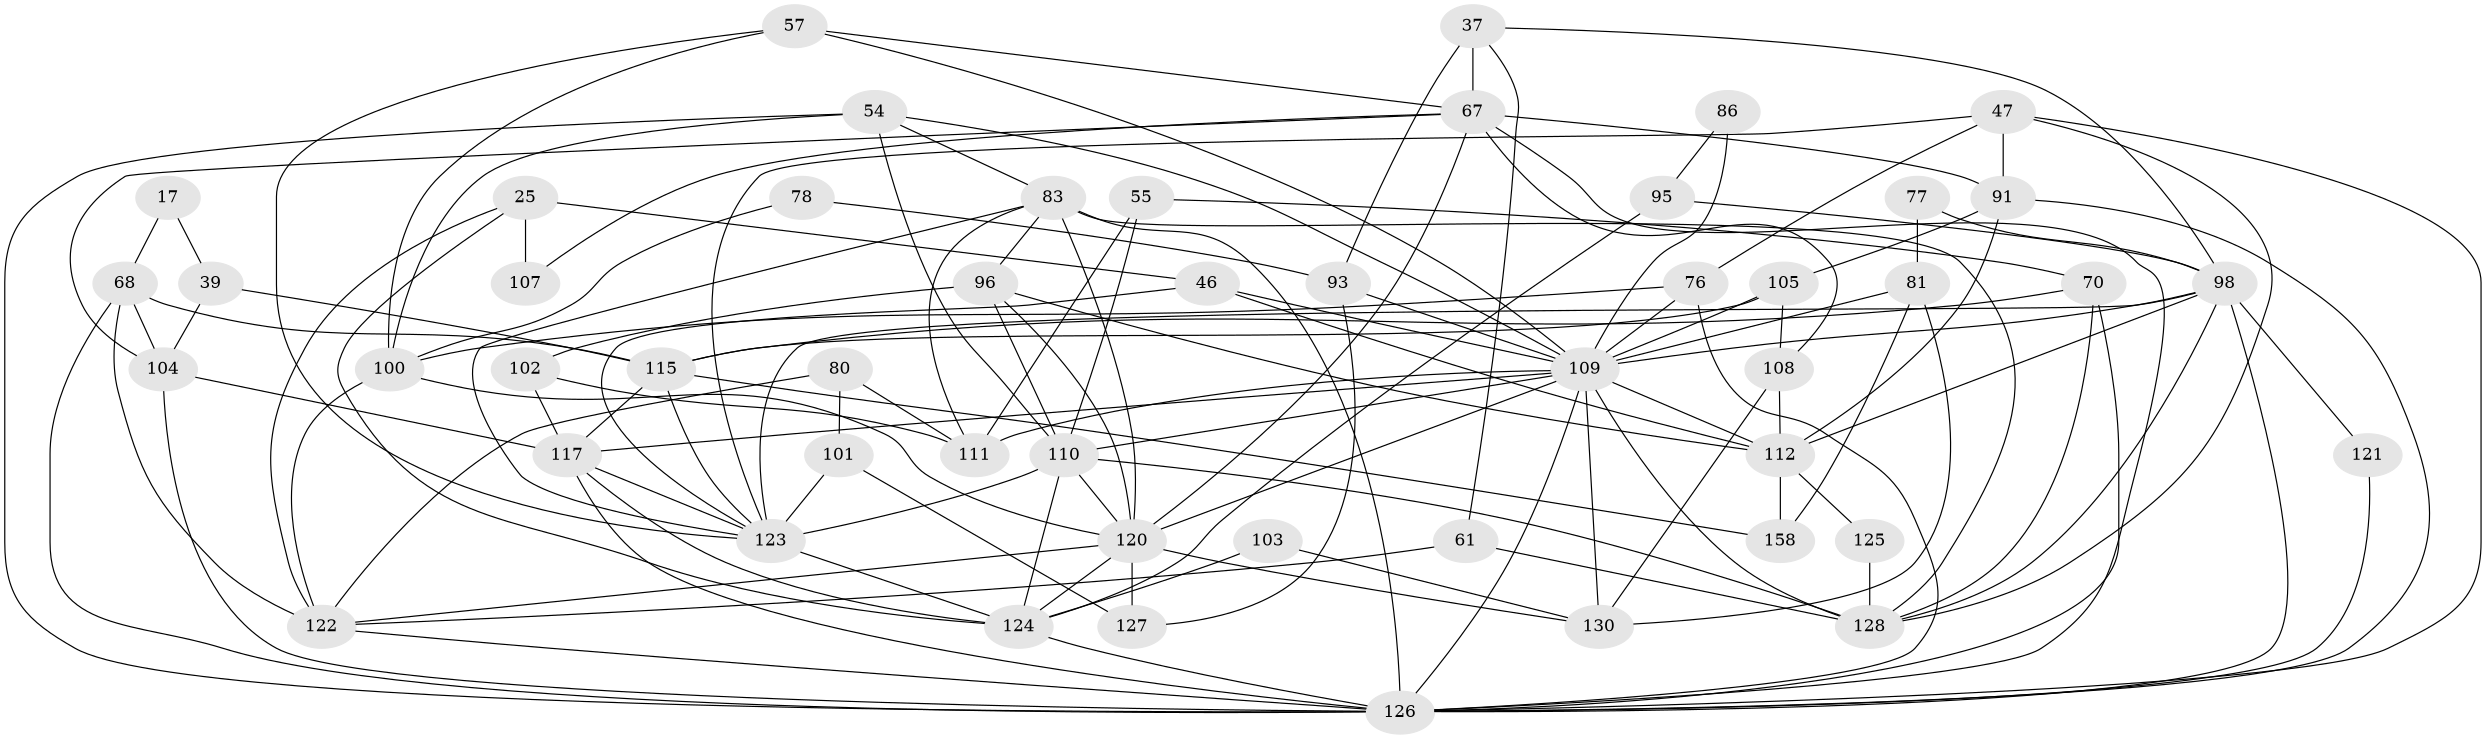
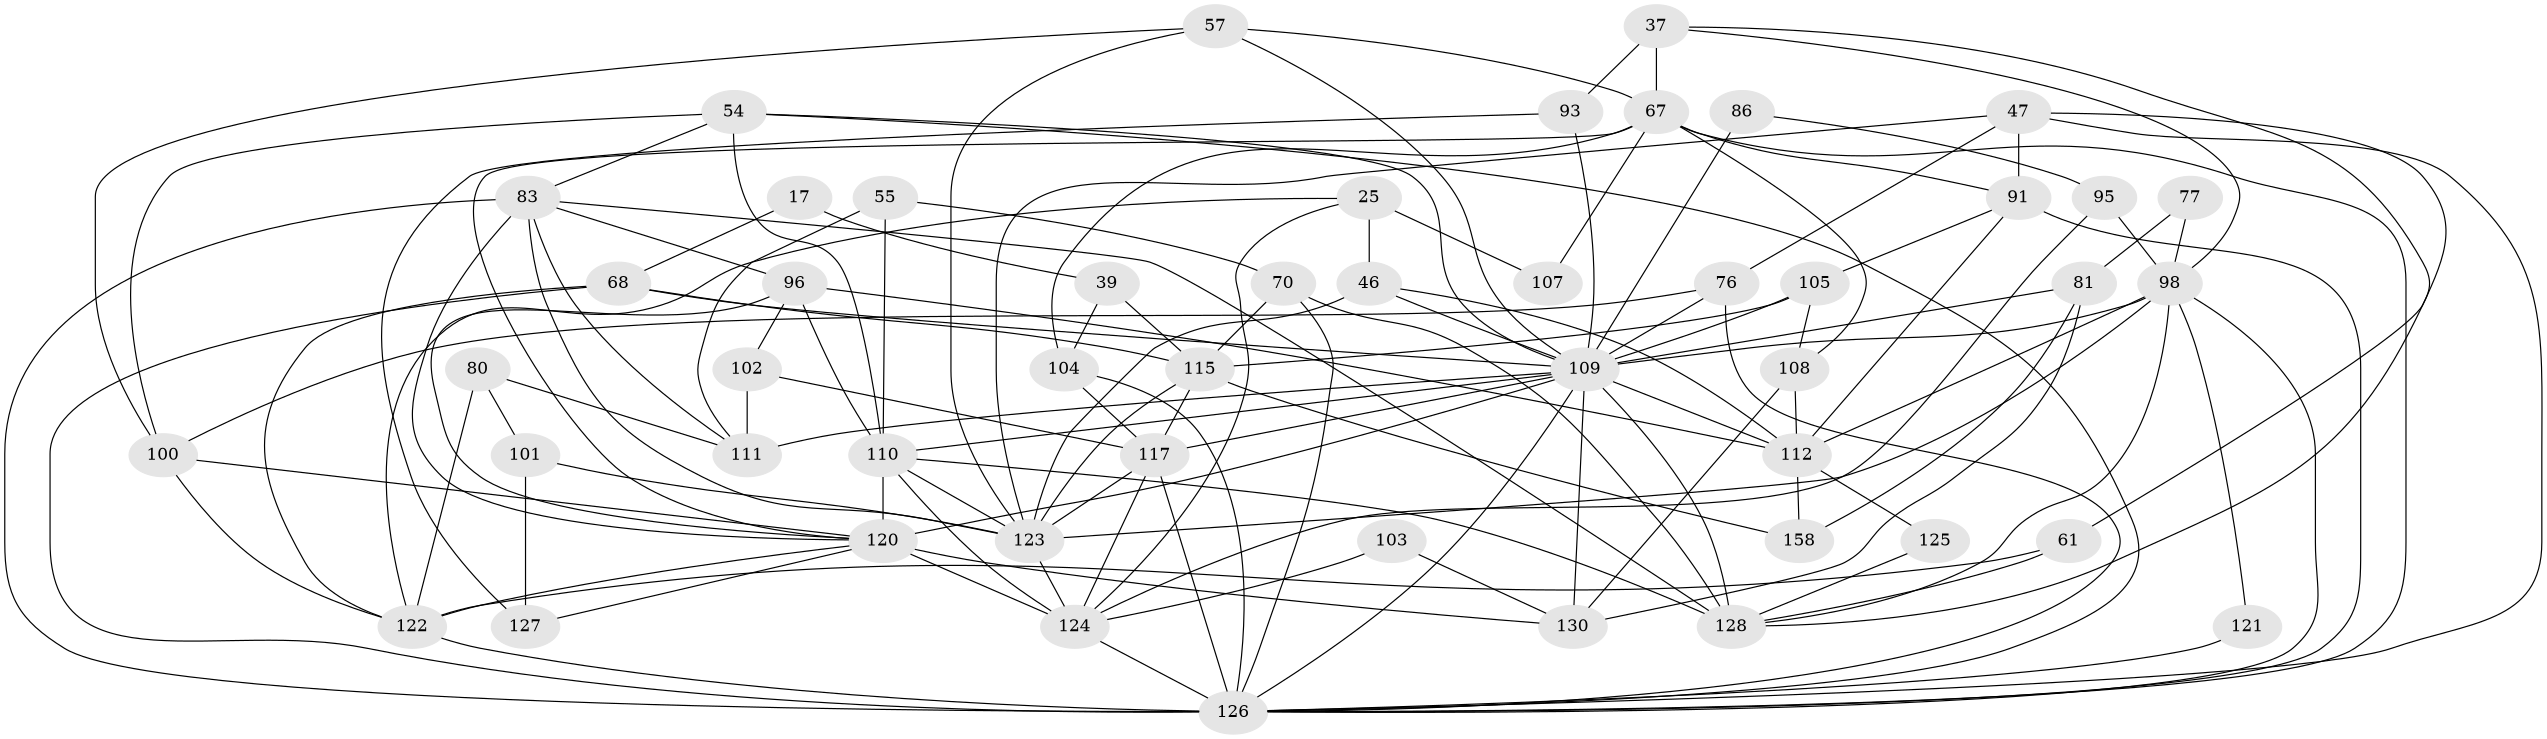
node "78": removed
edge "68" -- "104": now "68" -- "109"
